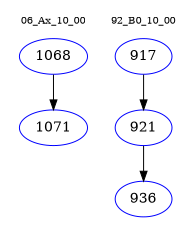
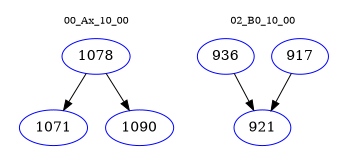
cluster "06_Ax_10_00": label "06_Ax_10_00" -> "00_Ax_10_00"
cluster "92_B0_10_00": label "92_B0_10_00" -> "02_B0_10_00"
node "1068": label "1068" -> "1078"
node "1090": added
edge "921" -> "936": reversed
